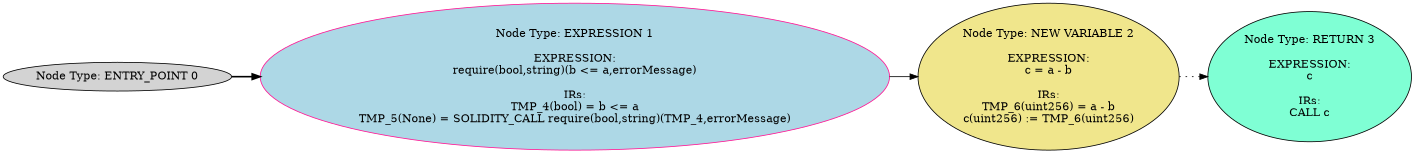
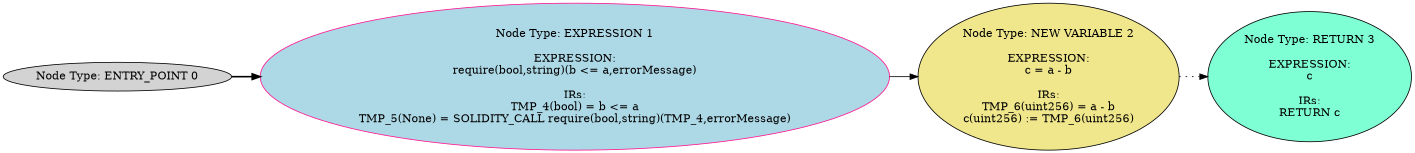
node "Node Type: RETURN 3 EXPRESSION: c IRs: CALL c": label "Node Type: RETURN 3 EXPRESSION: c IRs: CALL c" -> "Node Type: RETURN 3 EXPRESSION: c IRs: RETURN c"
